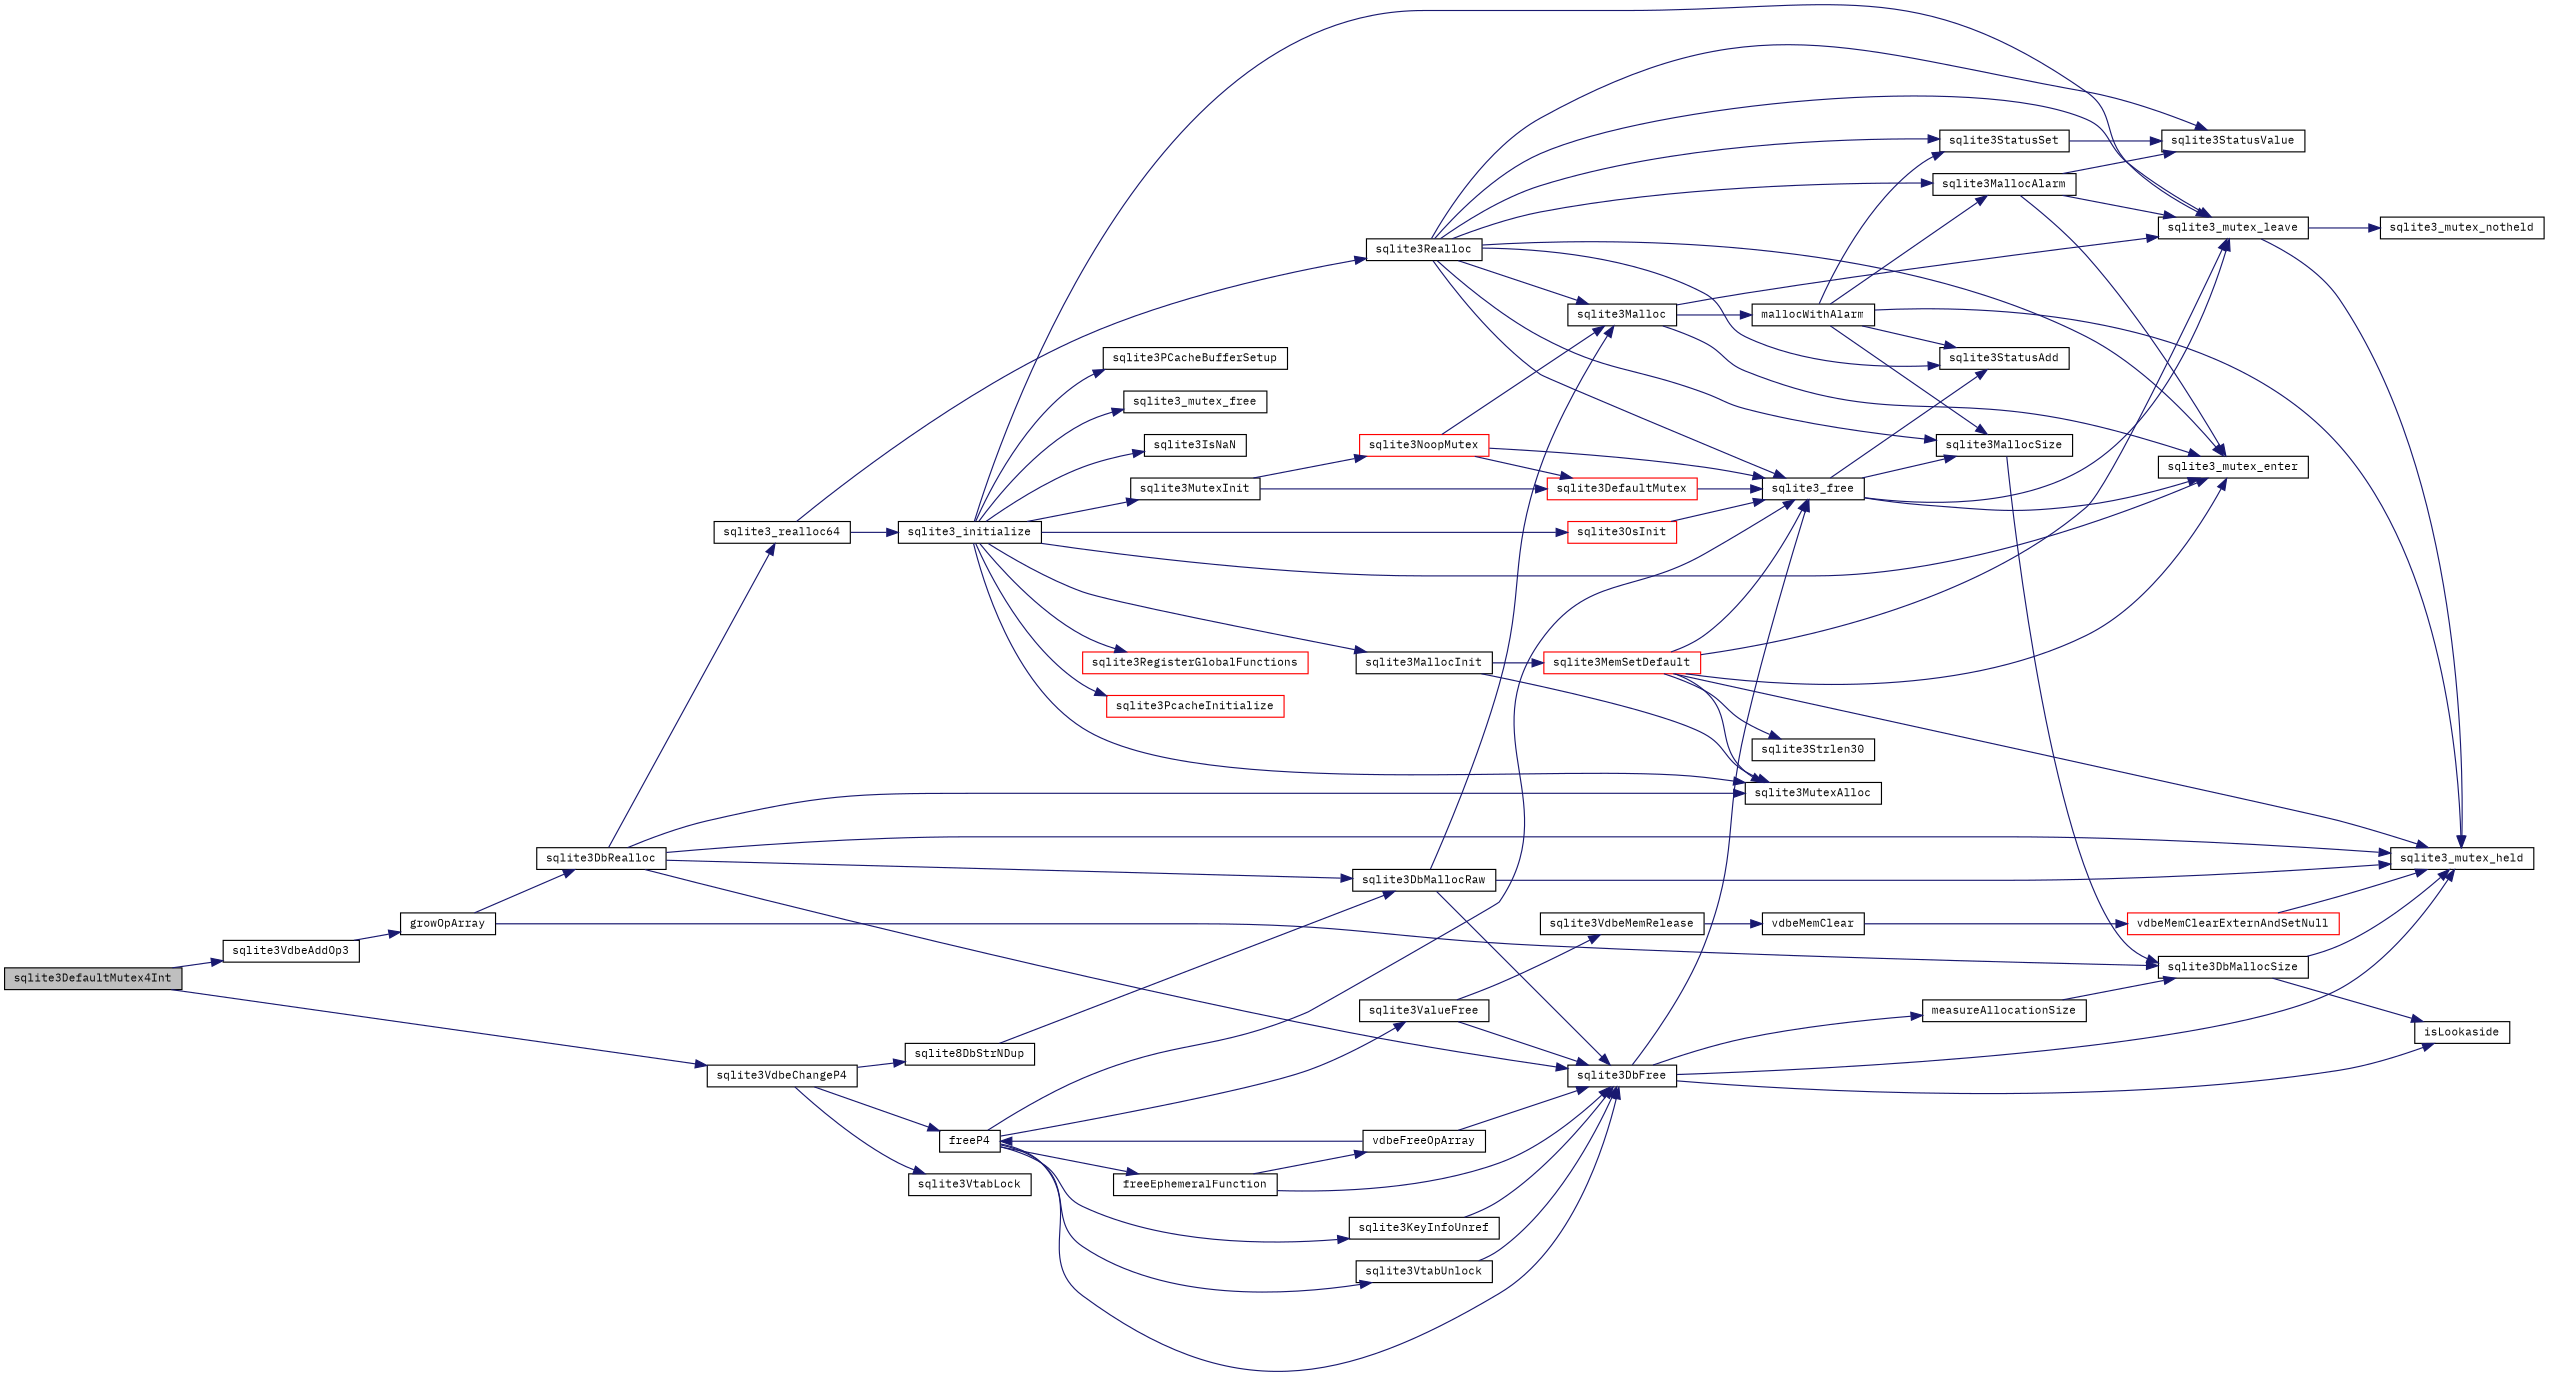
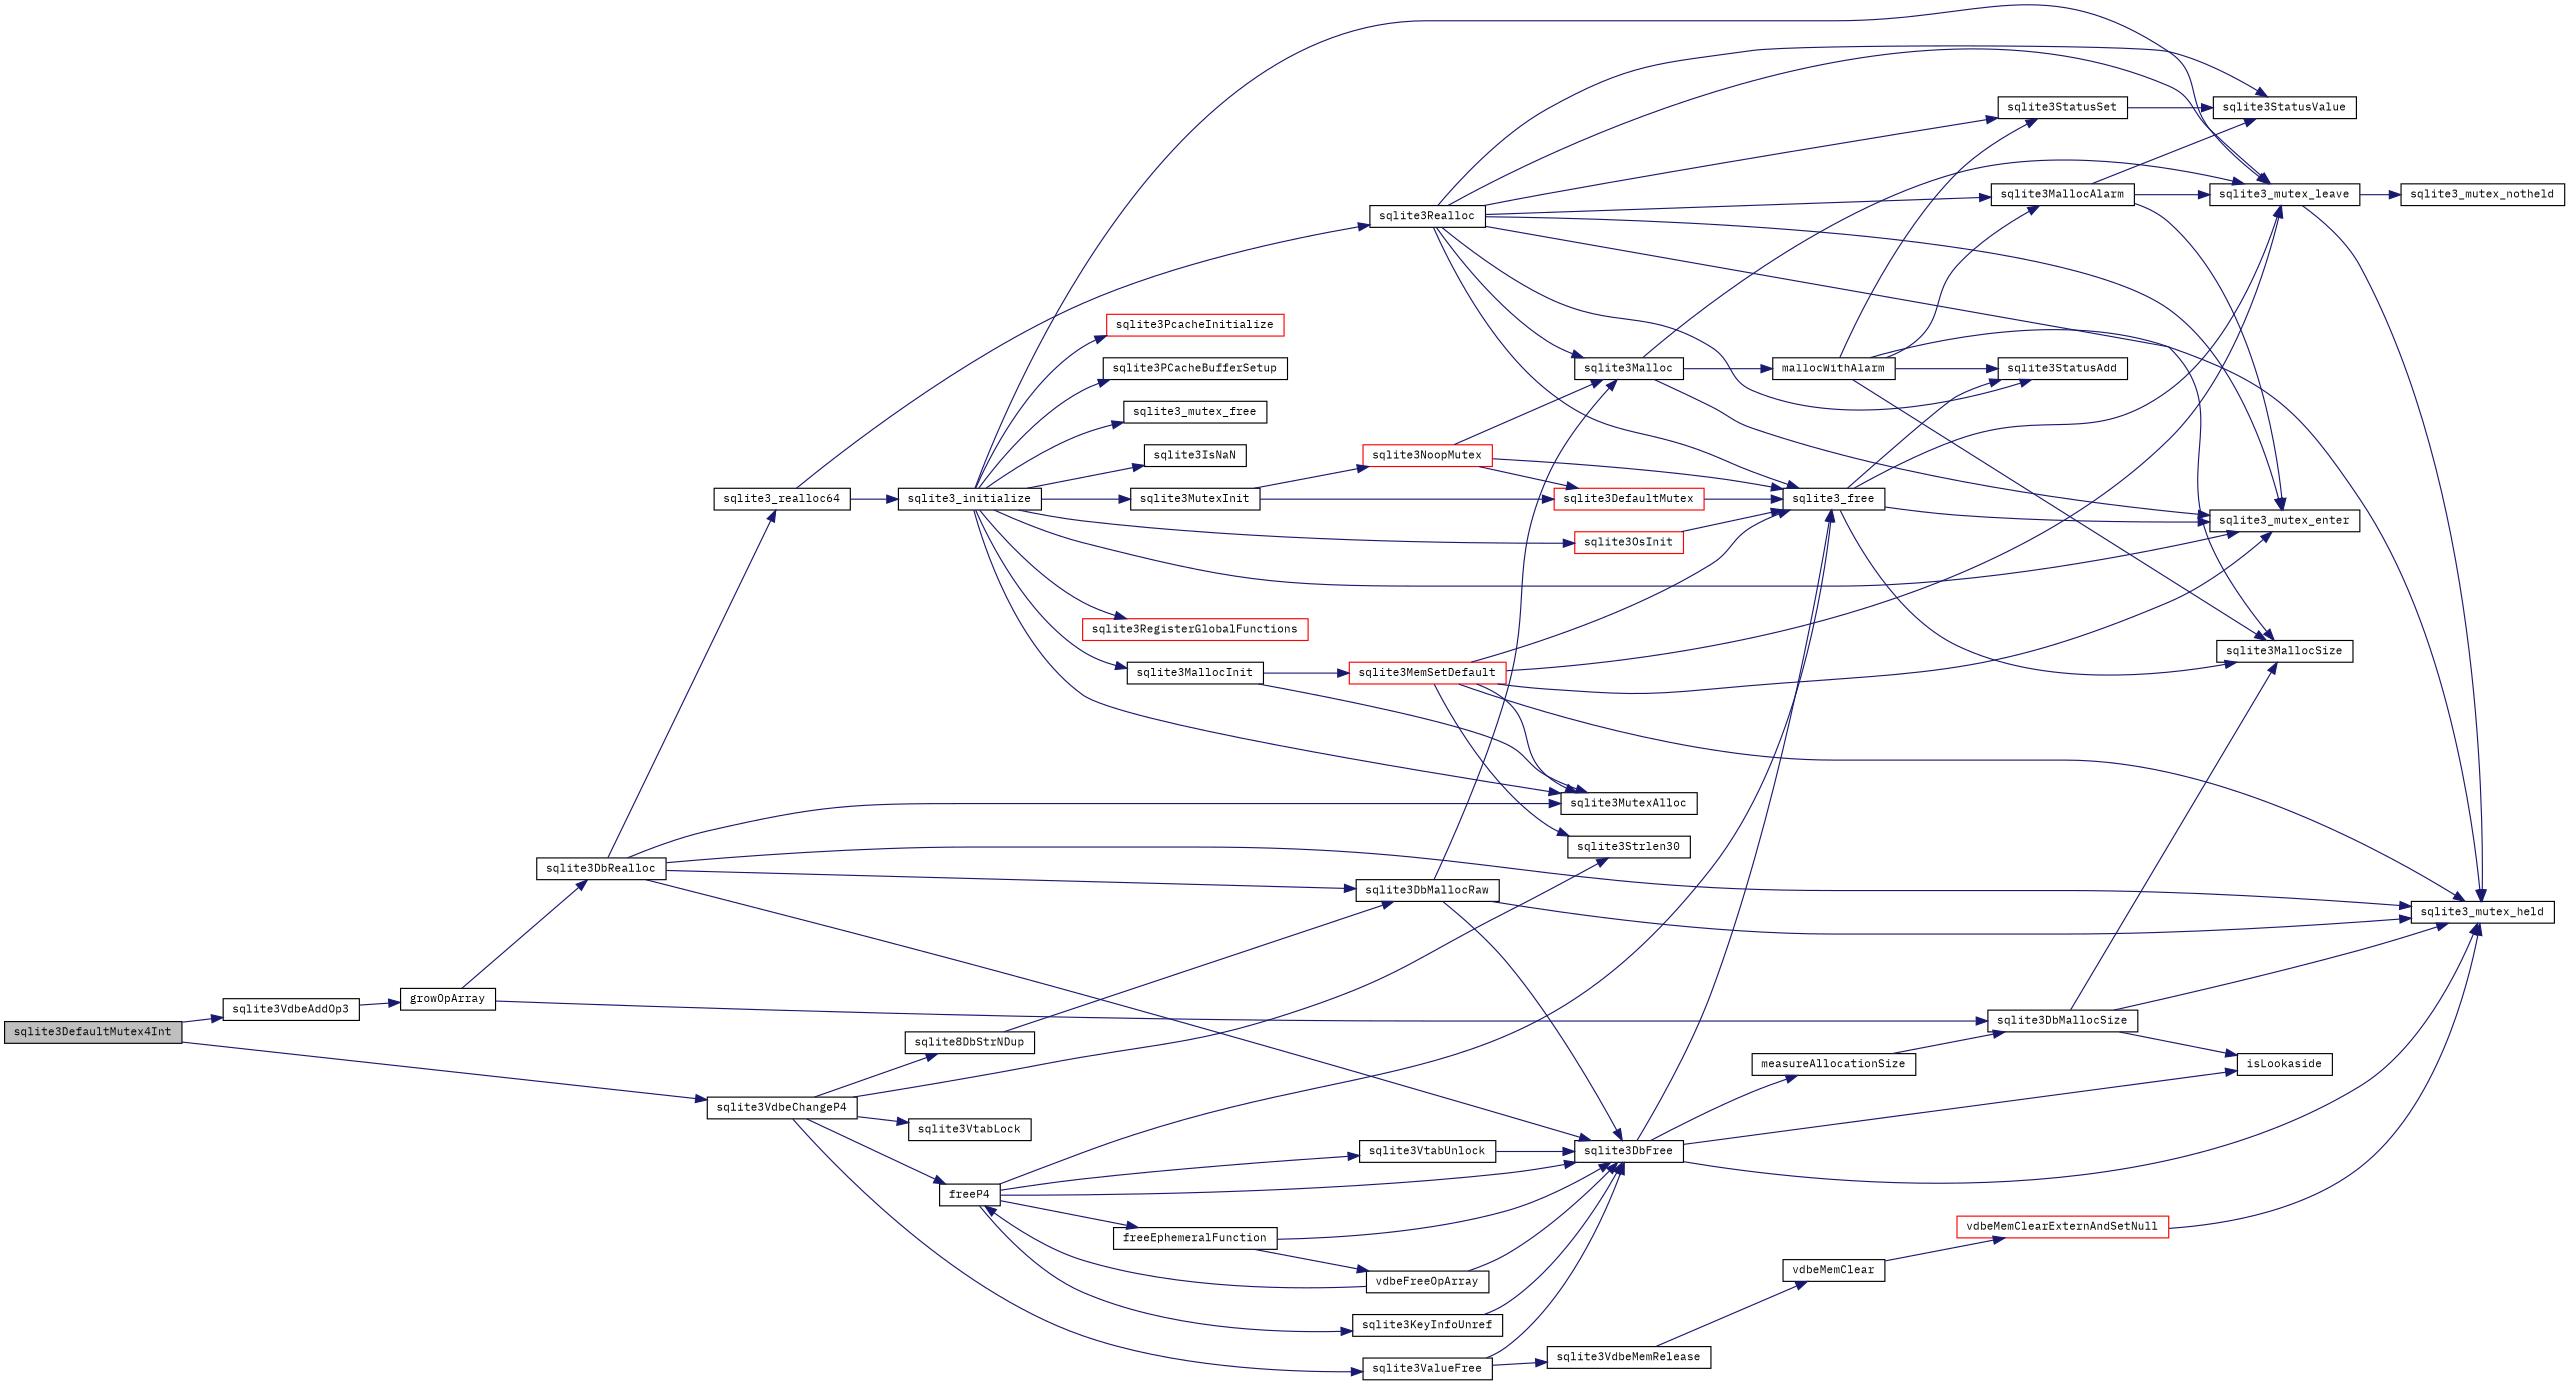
edge "sqlite3MallocSize" -> "sqlite3DbMallocSize": reversed
edge "sqlite3VdbeChangeP4" -> "sqlite3Strlen30": added
edge "freeP4" -> "sqlite3ValueFree": now "sqlite3VdbeChangeP4" -> "sqlite3ValueFree"
